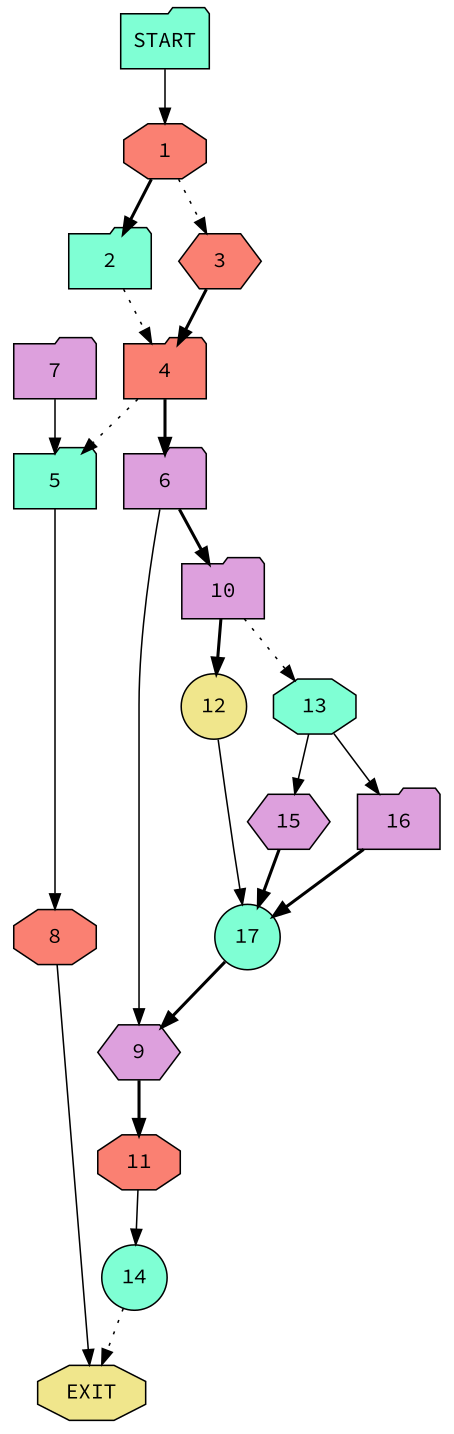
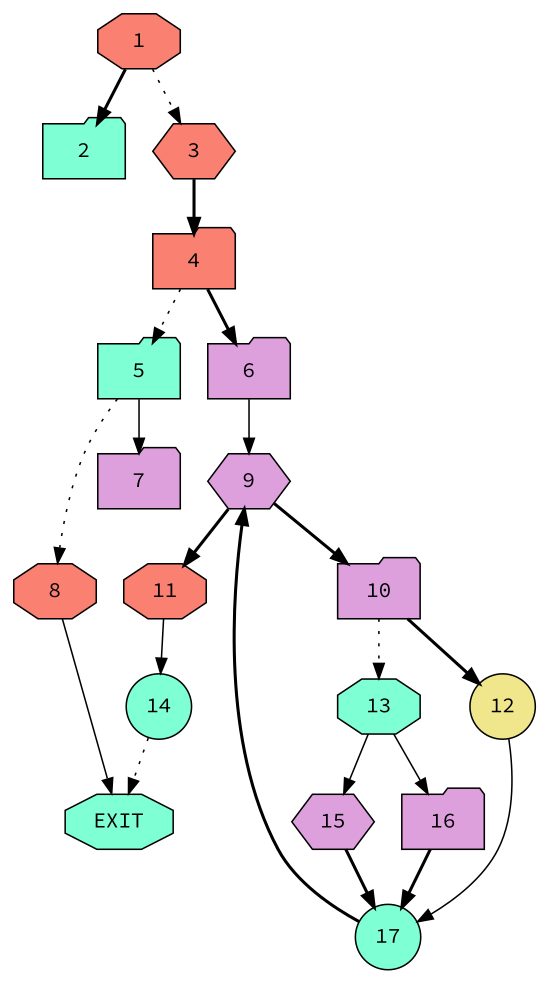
node "START": removed
edge "2" -> "4": removed
edge "7" -> "5": reversed
edge "6" -> "10": now "9" -> "10"
edge "5" -> "8": style solid -> dotted
node "EXIT": fillcolor khaki -> aquamarine
